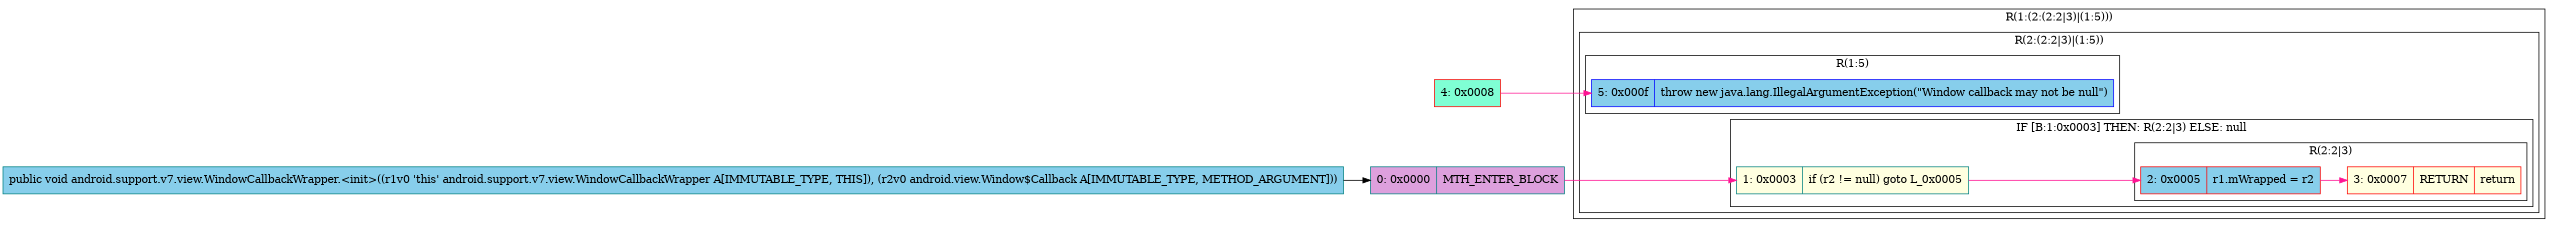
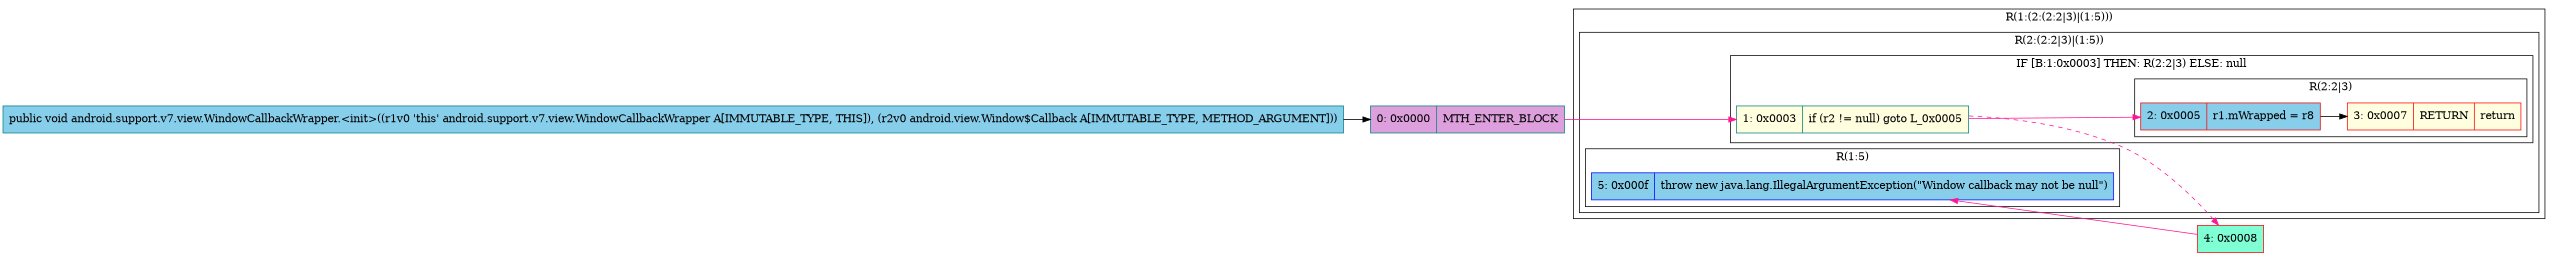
edge "1: 0x0003" -> "4: 0x0008": added
node "2: 0x0005": text "r1.mWrapped = r2" -> "r1.mWrapped = r8"
edge "2: 0x0005" -> "3: 0x0007": color deeppink -> black
